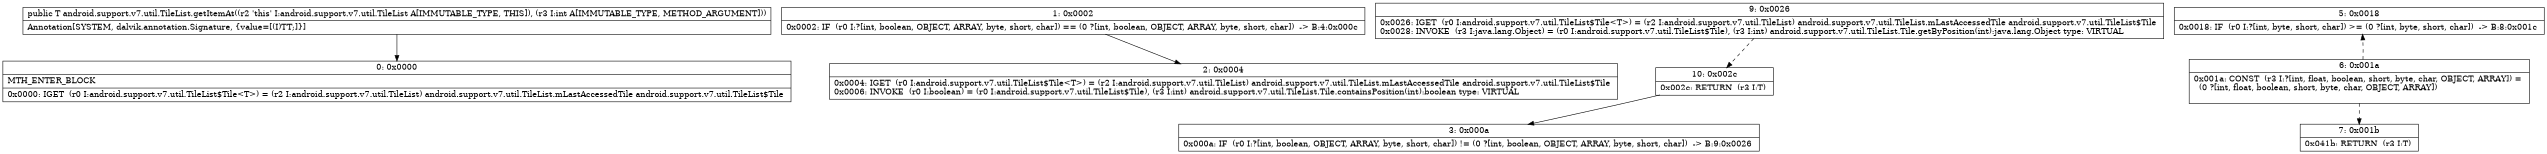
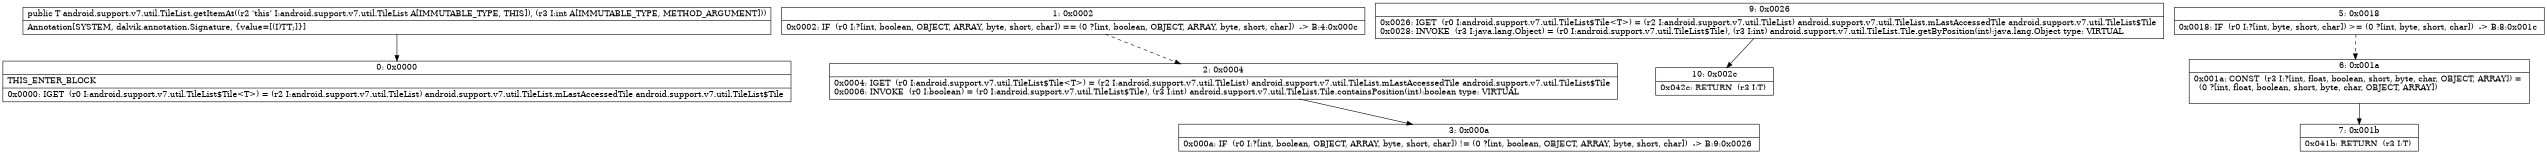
edge "1: 0x0002" -> "2: 0x0004": style solid -> dashed
edge "6: 0x001a" -> "5: 0x0018": reversed
edge "9: 0x0026" -> "10: 0x002c": style dashed -> solid
node "0: 0x0000": text "MTH_ENTER_BLOCK" -> "THIS_ENTER_BLOCK"
node "10: 0x002c": text "0x002c: RETURN  (r3 I:T)" -> "0x042c: RETURN  (r3 I:T)"
edge "10: 0x002c" -> "3: 0x000a": now "2: 0x0004" -> "3: 0x000a"
edge "6: 0x001a" -> "7: 0x001b": style dashed -> solid
